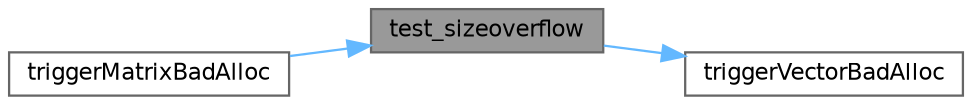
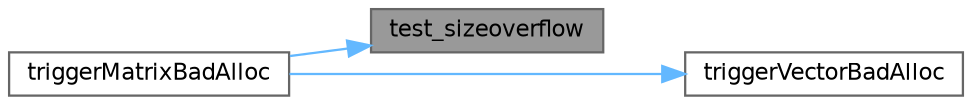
edge "test_sizeoverflow" -> "triggerVectorBadAlloc": now "triggerMatrixBadAlloc" -> "triggerVectorBadAlloc"
